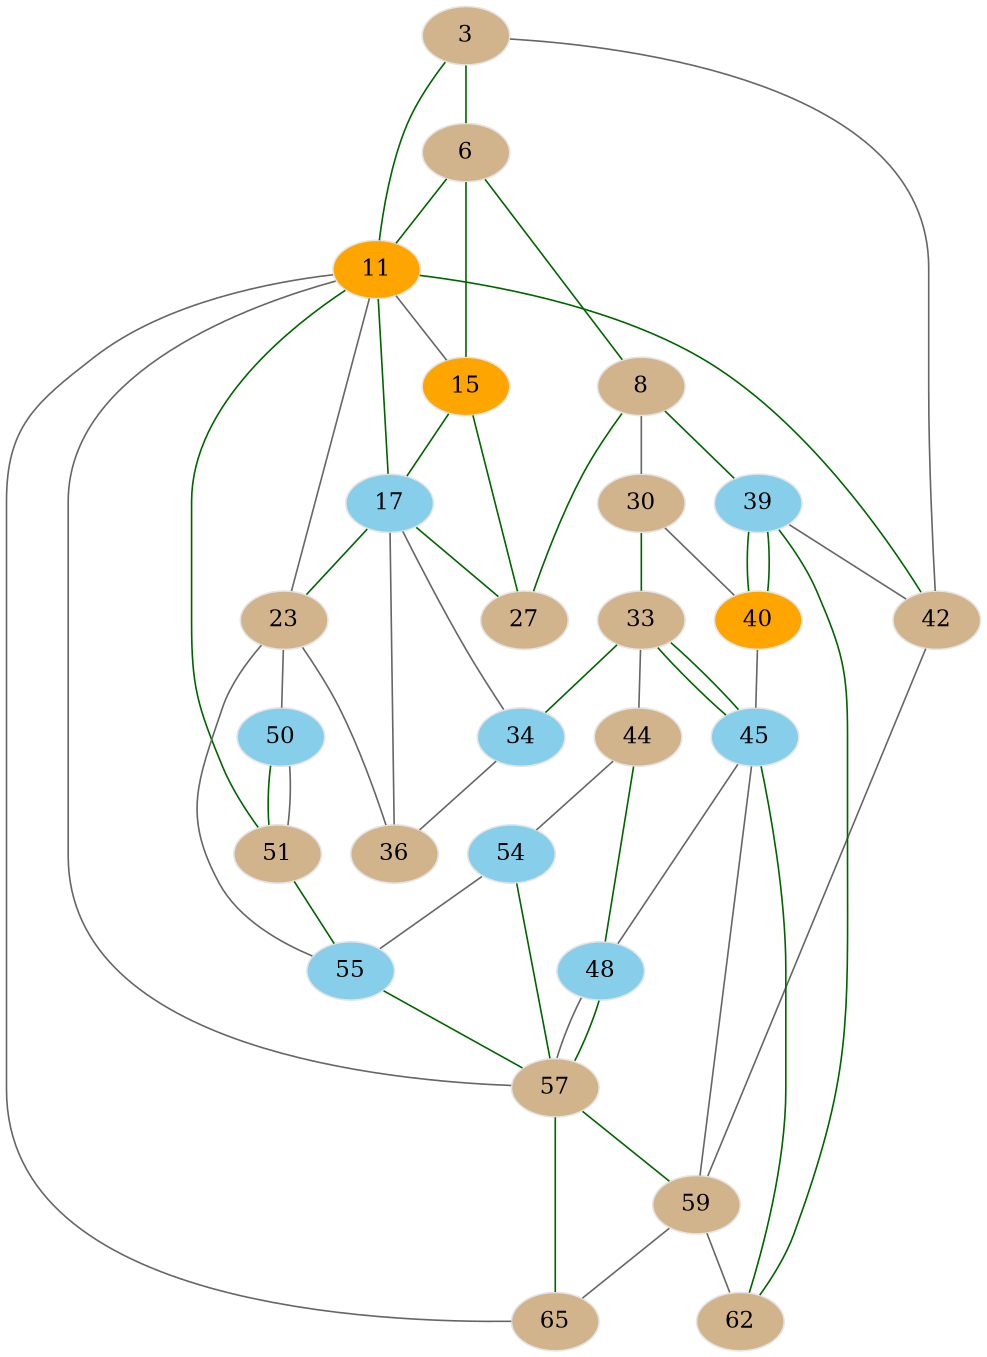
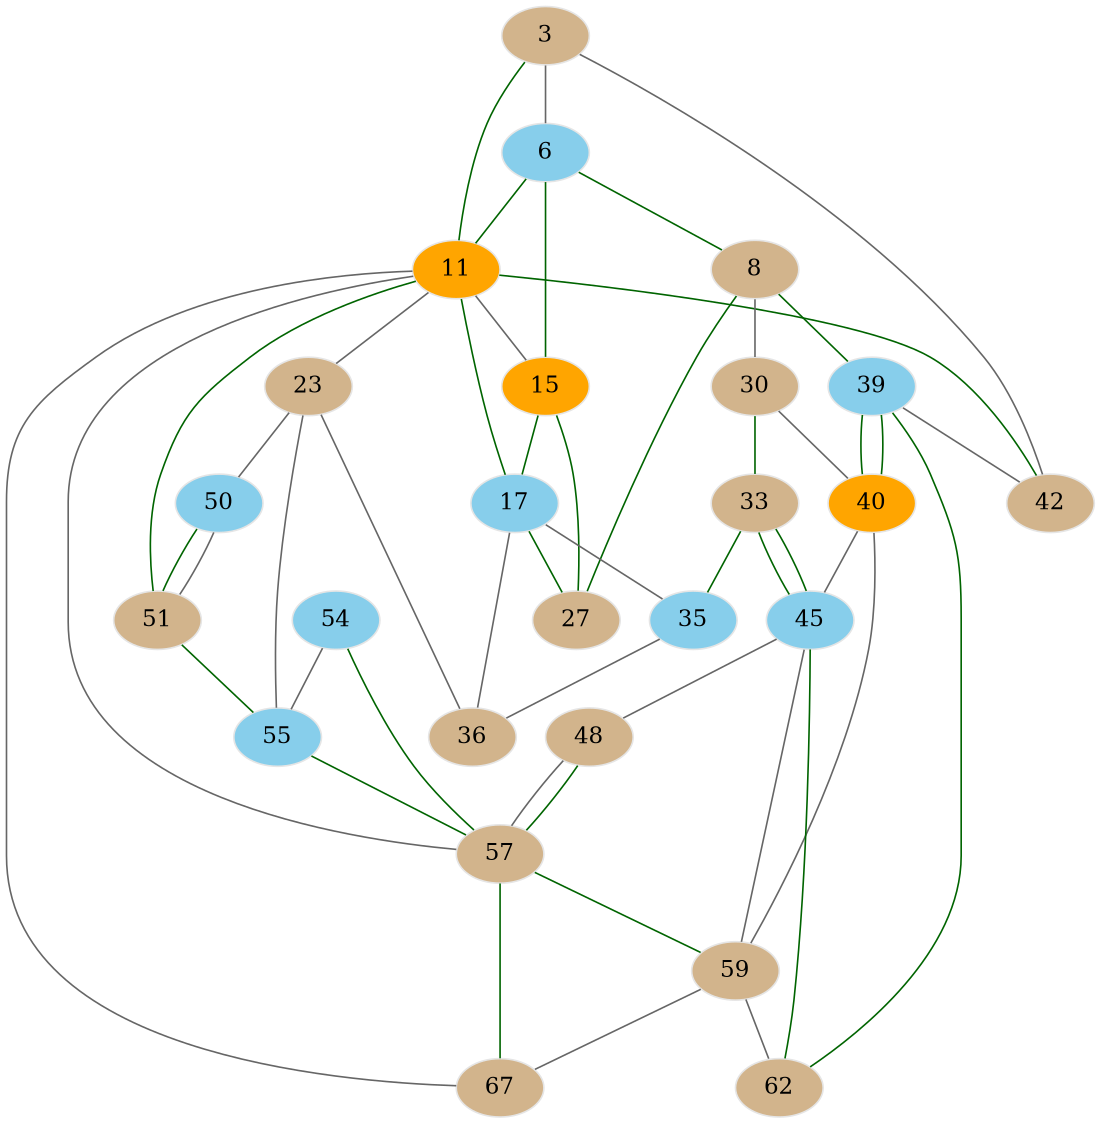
edge "3" -- "6": color darkgreen -> gray40
node "6": fillcolor tan -> skyblue
edge "17" -- "23": removed
node "34": label "34" -> "35"
node "44": removed
edge "42" -- "59": now "40" -- "59"
node "48": fillcolor skyblue -> tan
node "65": label "65" -> "67"
